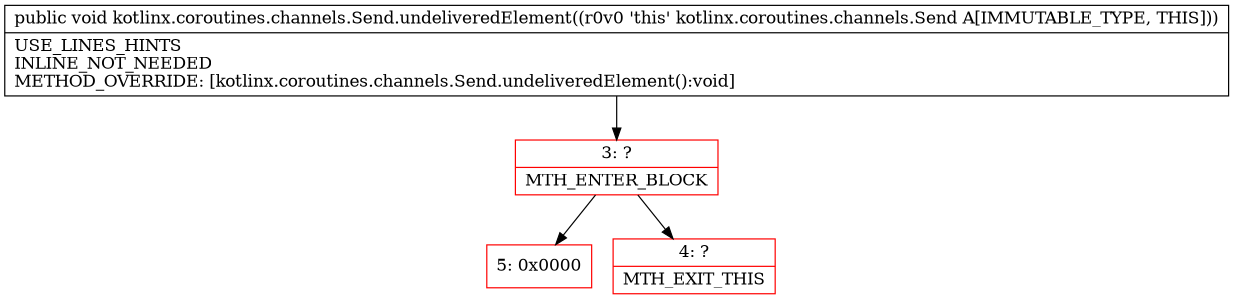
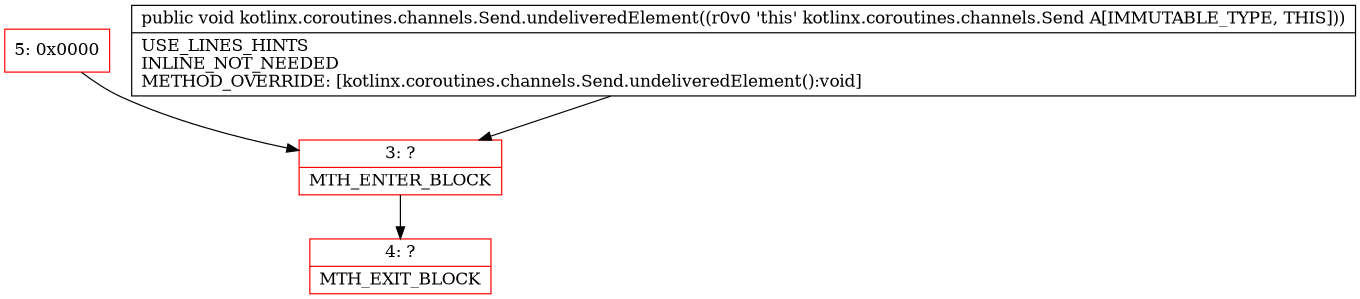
edge "3: ?" -> "5: 0x0000": reversed
node "4: ?": text "MTH_EXIT_THIS" -> "MTH_EXIT_BLOCK"
